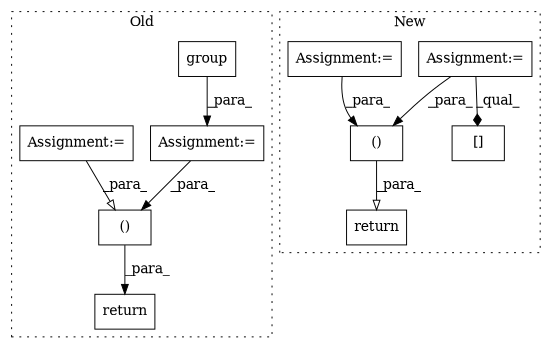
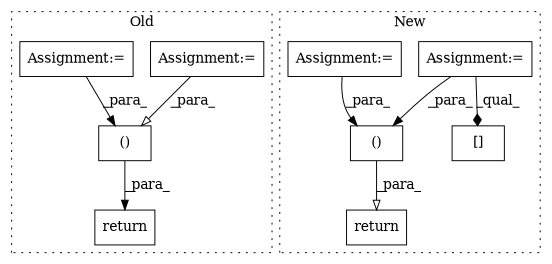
node "group": removed
